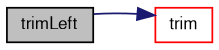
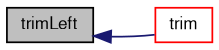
edge "trimLeft" -> "trim": reversed
